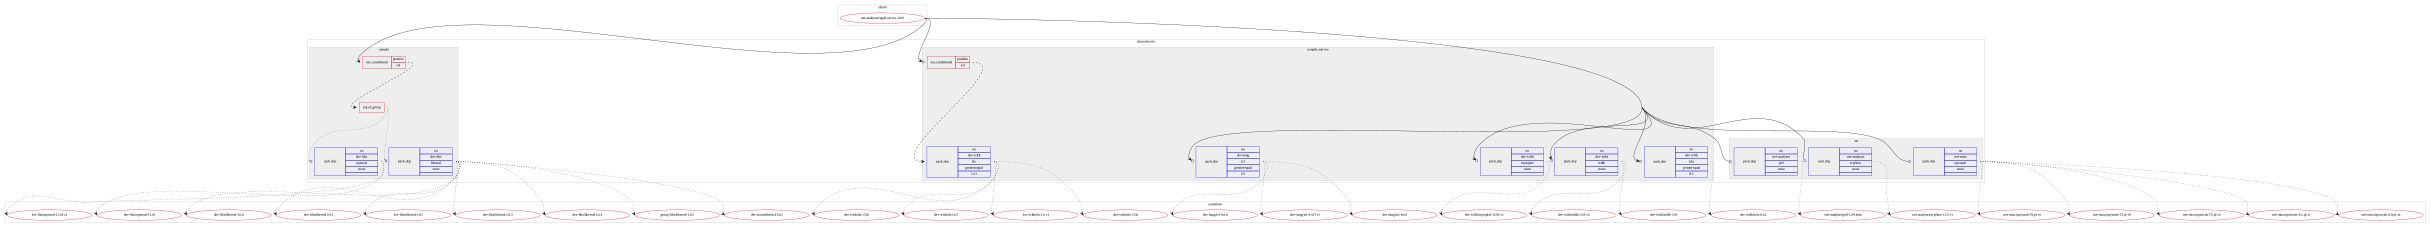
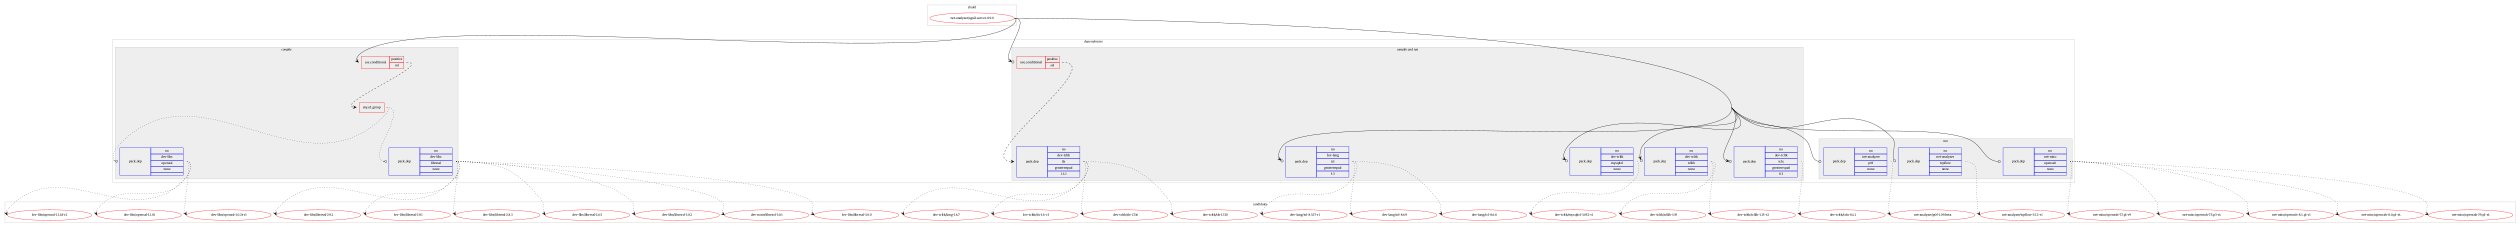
node "dev-libs/openssl-1.0.2t-r1": added
node "group-libs/libressl-3.0.2": label "group-libs/libressl-3.0.2" -> "dev-libs/libressl-3.0.2"
node "dev-tcltk/tls-1.6.7": label "dev-tcltk/tls-1.6.7" -> "dev-tcltk/lang-1.6.7"
node "net-misc/openssh-7.5_p1-r4": label "net-misc/openssh-7.5_p1-r4" -> "net-misc/openssh-7.5_p3-r4"
